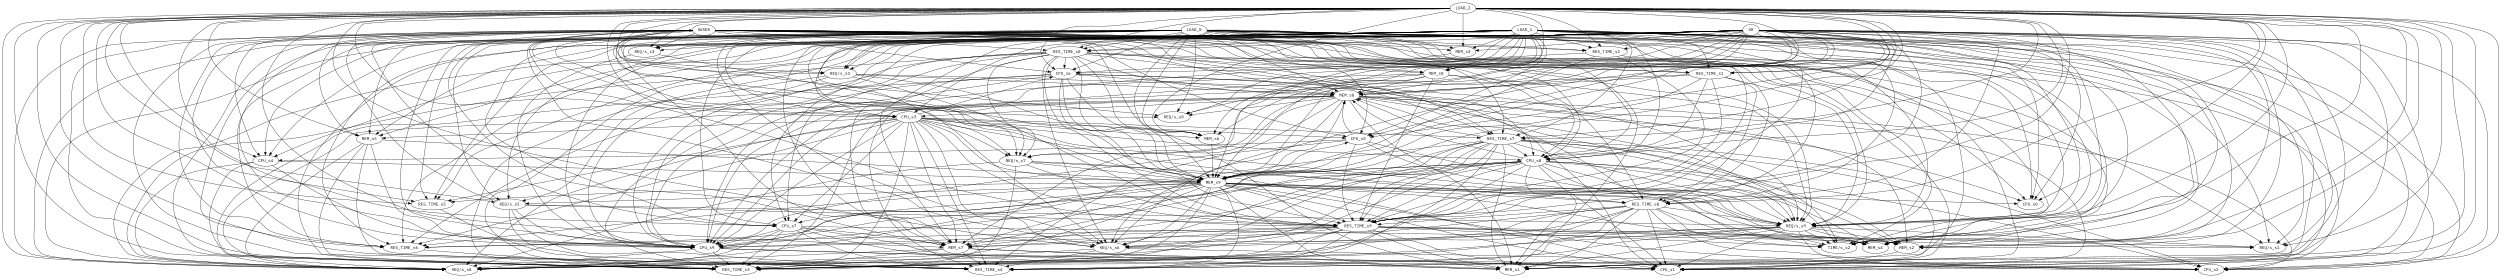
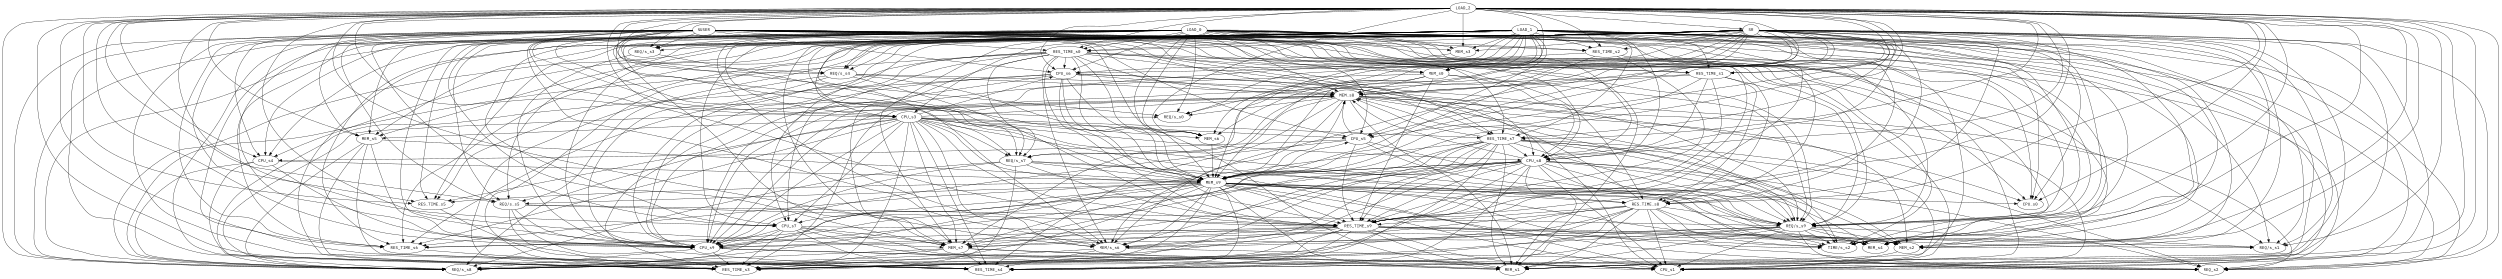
edge "LOAD_2" -> "RES_TIME_s3": now "LOAD_2" -> "SR"
edge "REQ/s_s5" -> "NUSER": reversed
edge "MEM_s0" -> "RES_TIME_s4": now "CPU_s8" -> "RES_TIME_s4"
edge "MEM_s8" -> "CPU_s3": reversed
edge "REQ/s_s7" -> "CPU_s9": added
edge "MEM_s9" -> "TIME/s_s2": added
node "REQ/s_s6": label "REQ/s_s6" -> "MEM/s_s6"
node "CPU_s2": label "CPU_s2" -> "REQ_s2"
